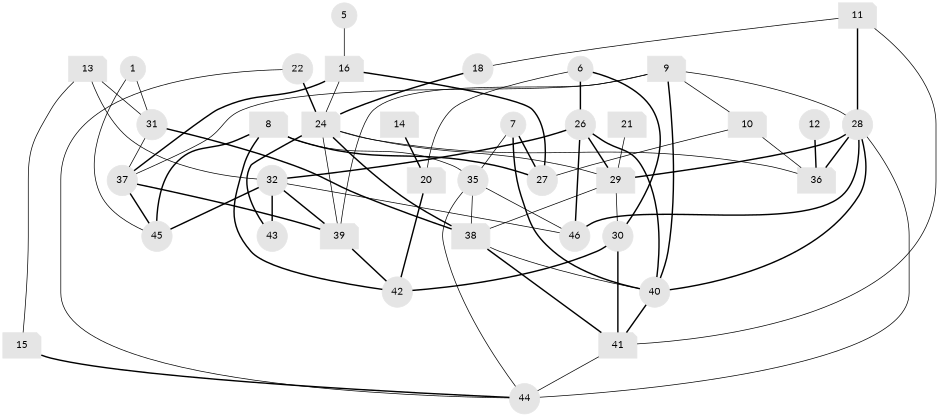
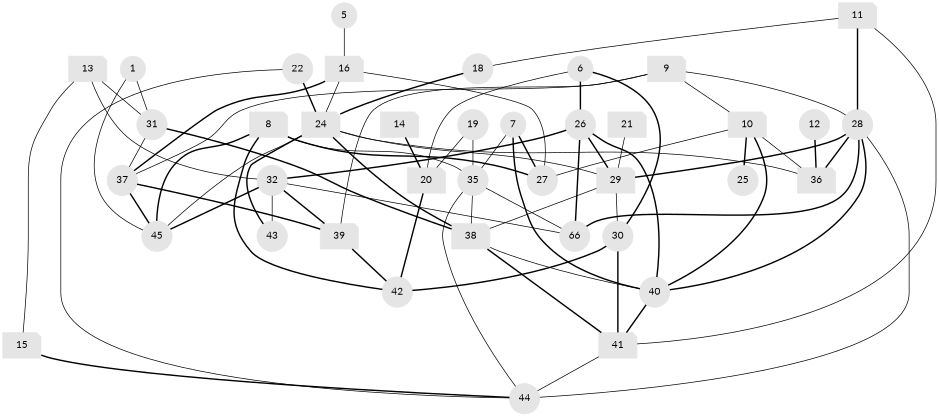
edge "16" -- "27": style bold -> solid
node "19": added
edge "9" -- "40": now "10" -- "40"
node "25": added
edge "24" -- "39": now "24" -- "45"
edge "32" -- "43": style bold -> solid
node "46": label "46" -> "66"
